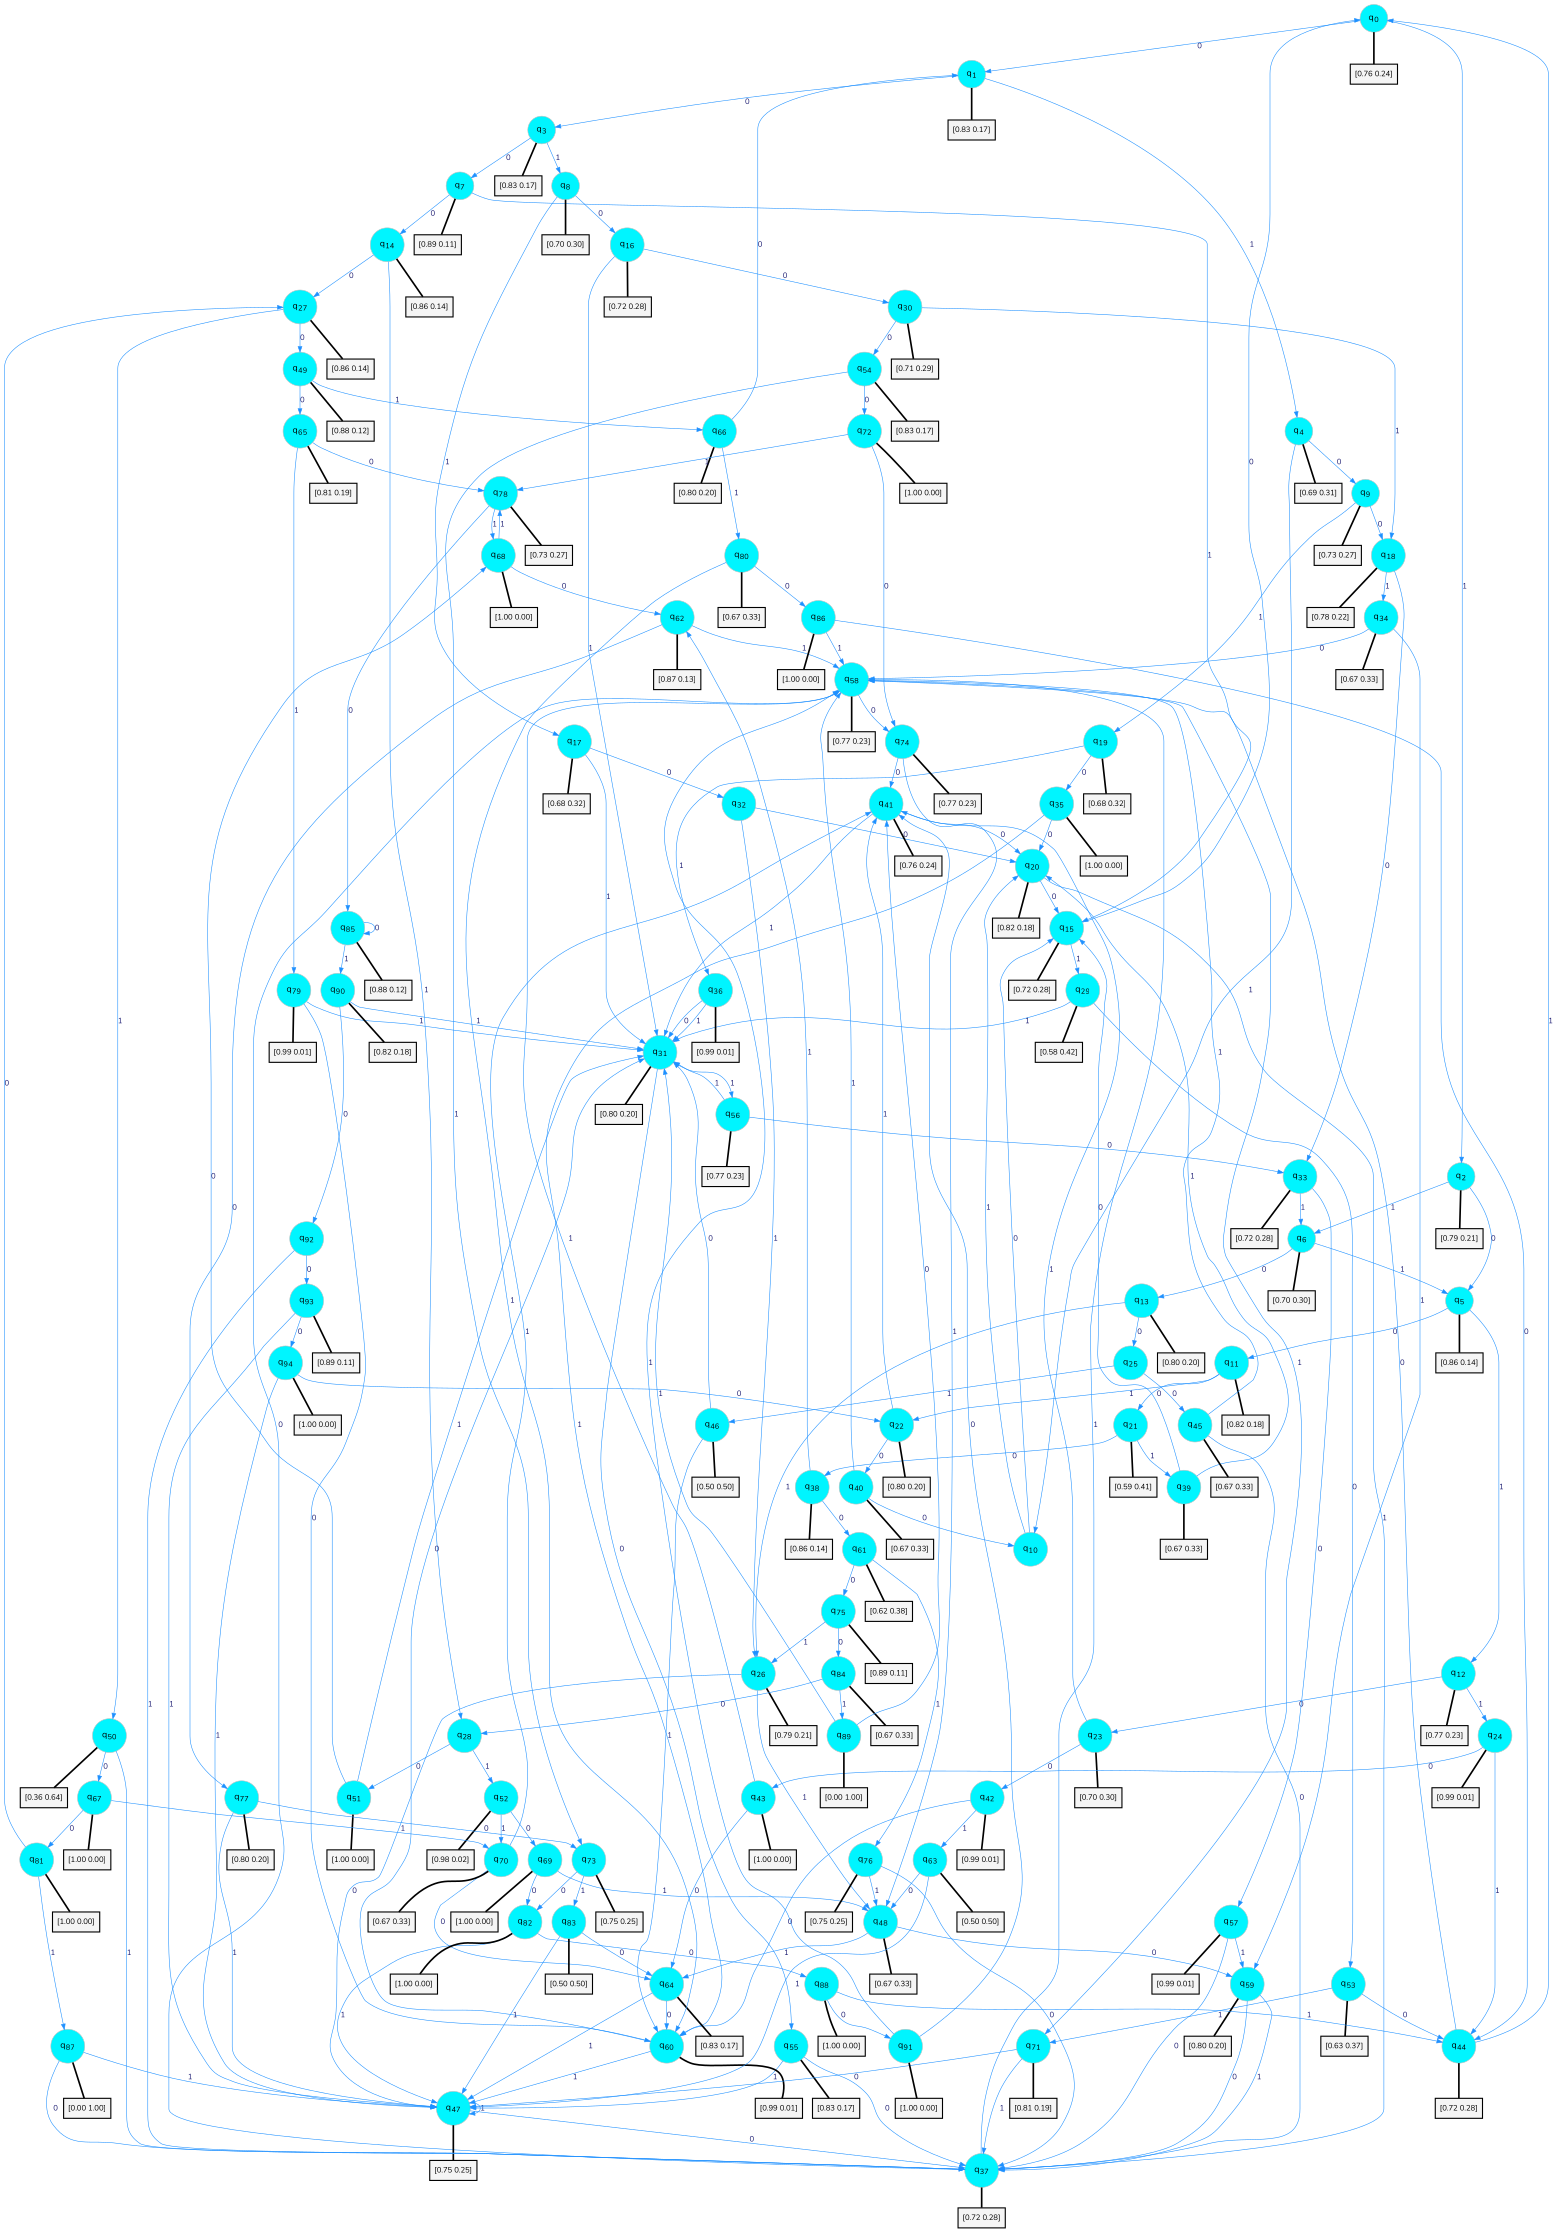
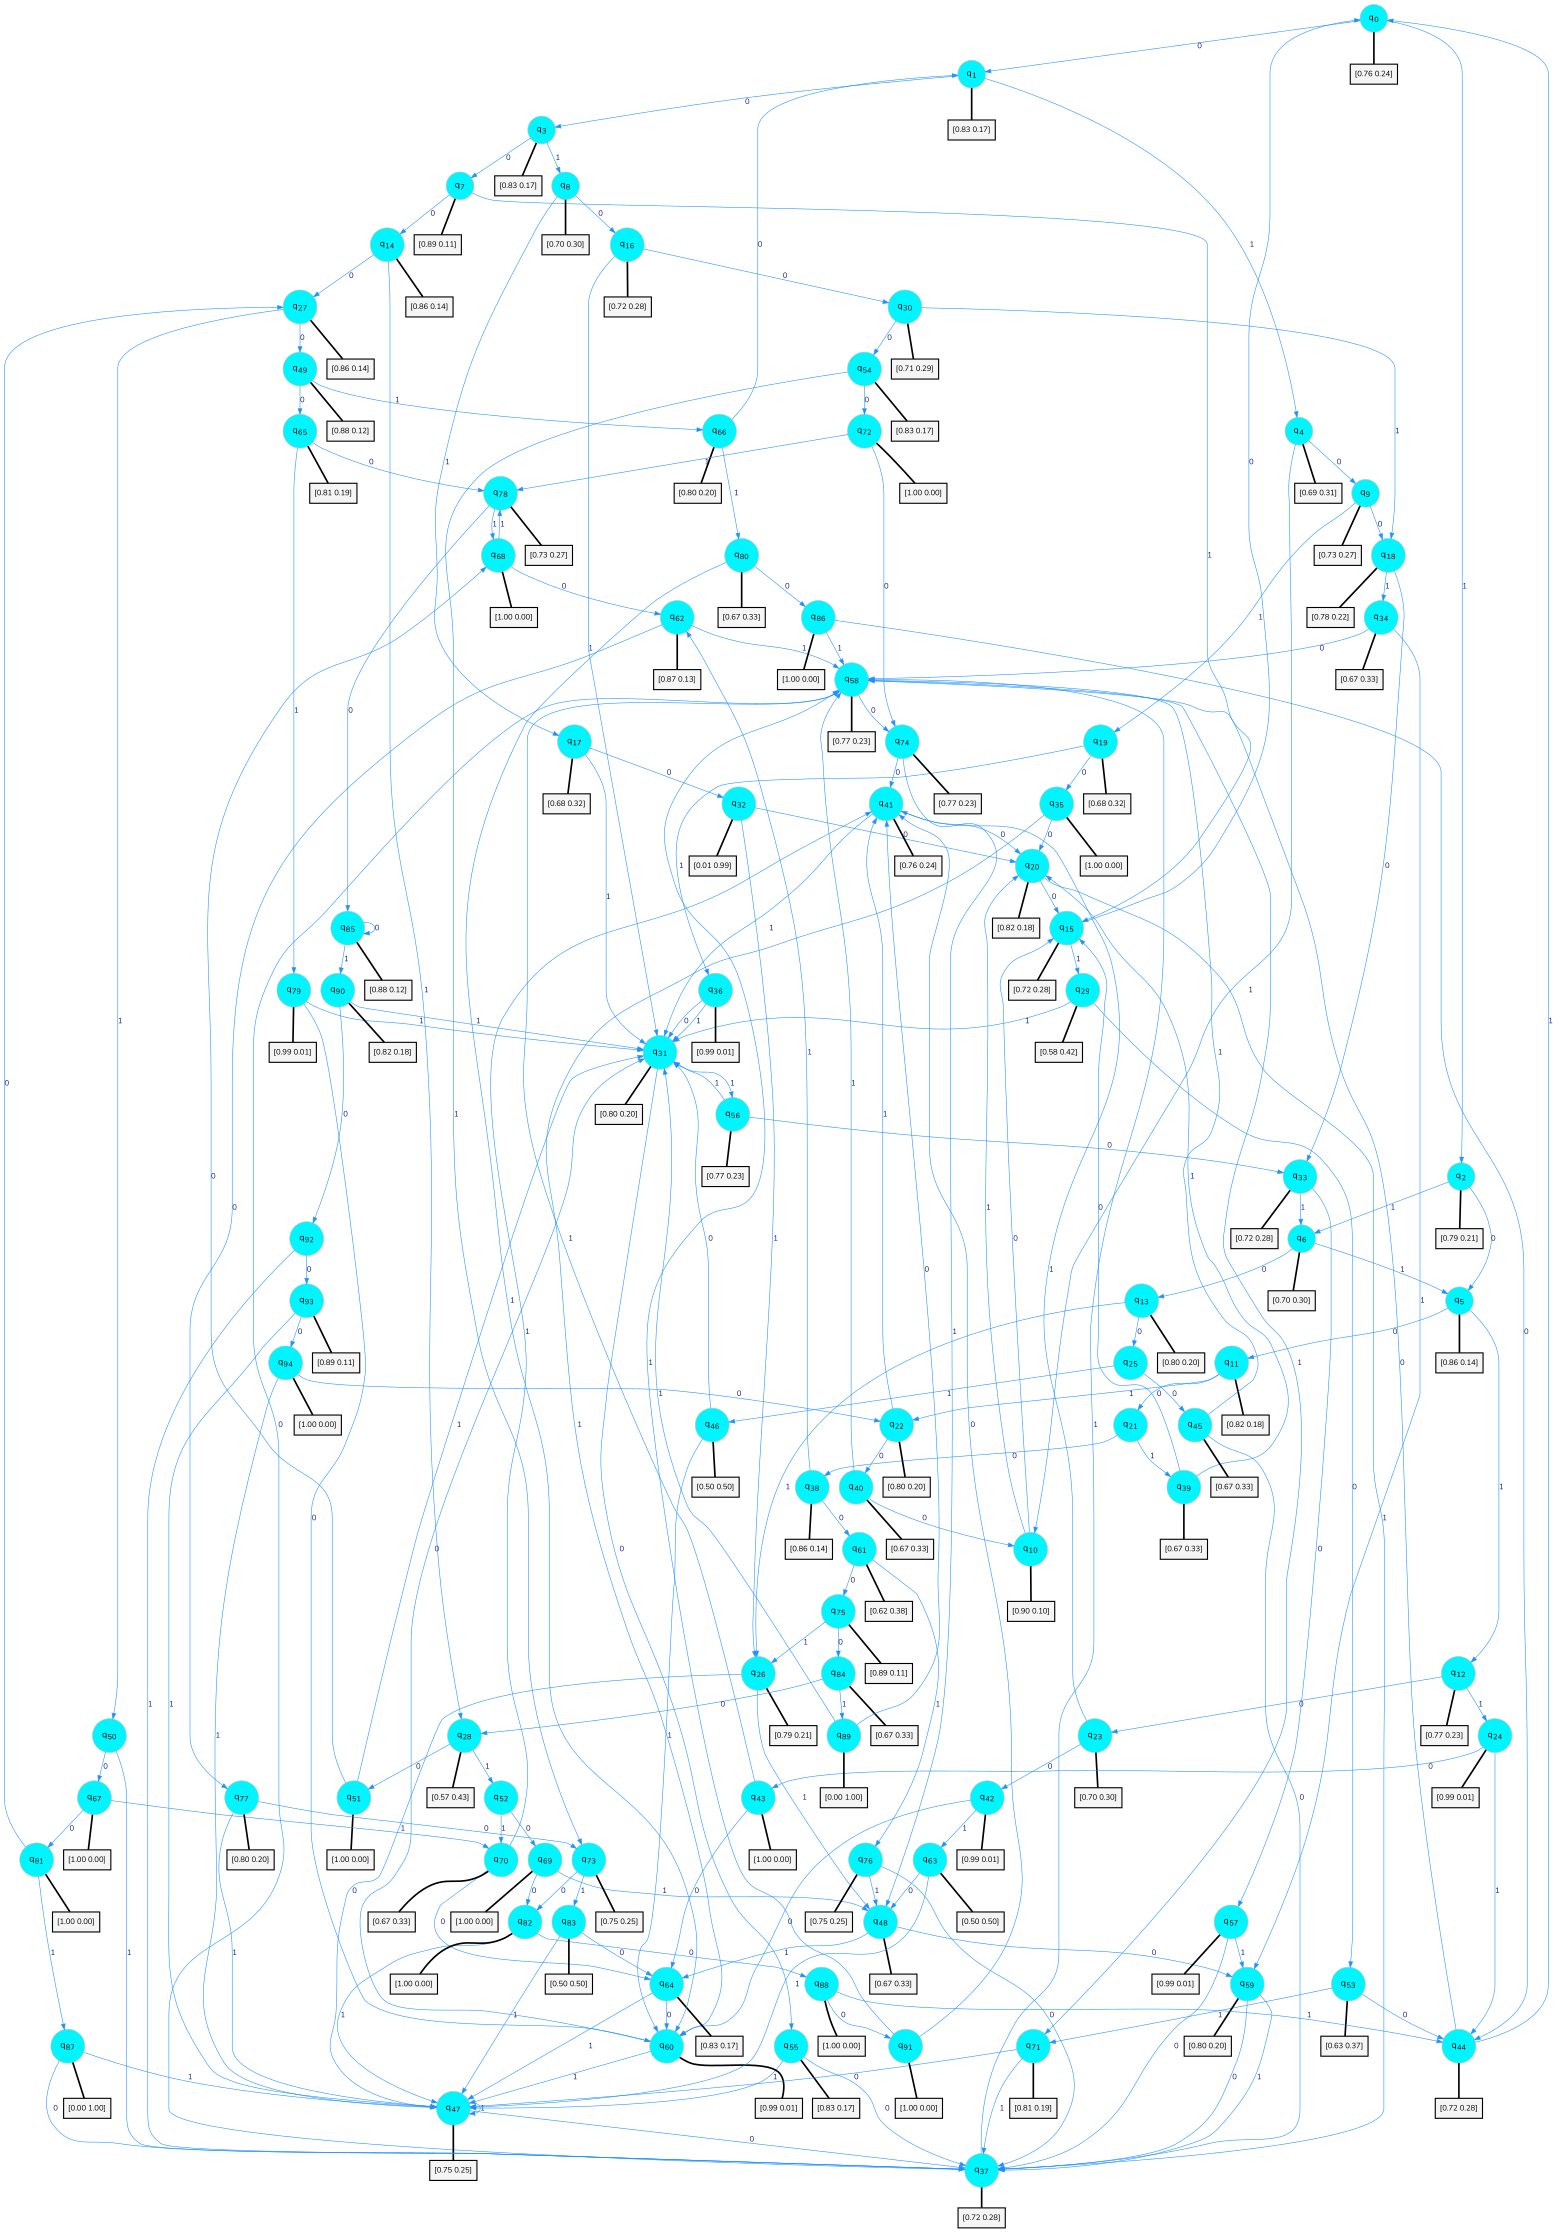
node "[0.01 0.99]": added
node "[0.59 0.41]": removed
node "[0.90 0.10]": added
node "[0.36 0.64]": removed
node "[0.57 0.43]": added
node "[0.98 0.02]": removed
